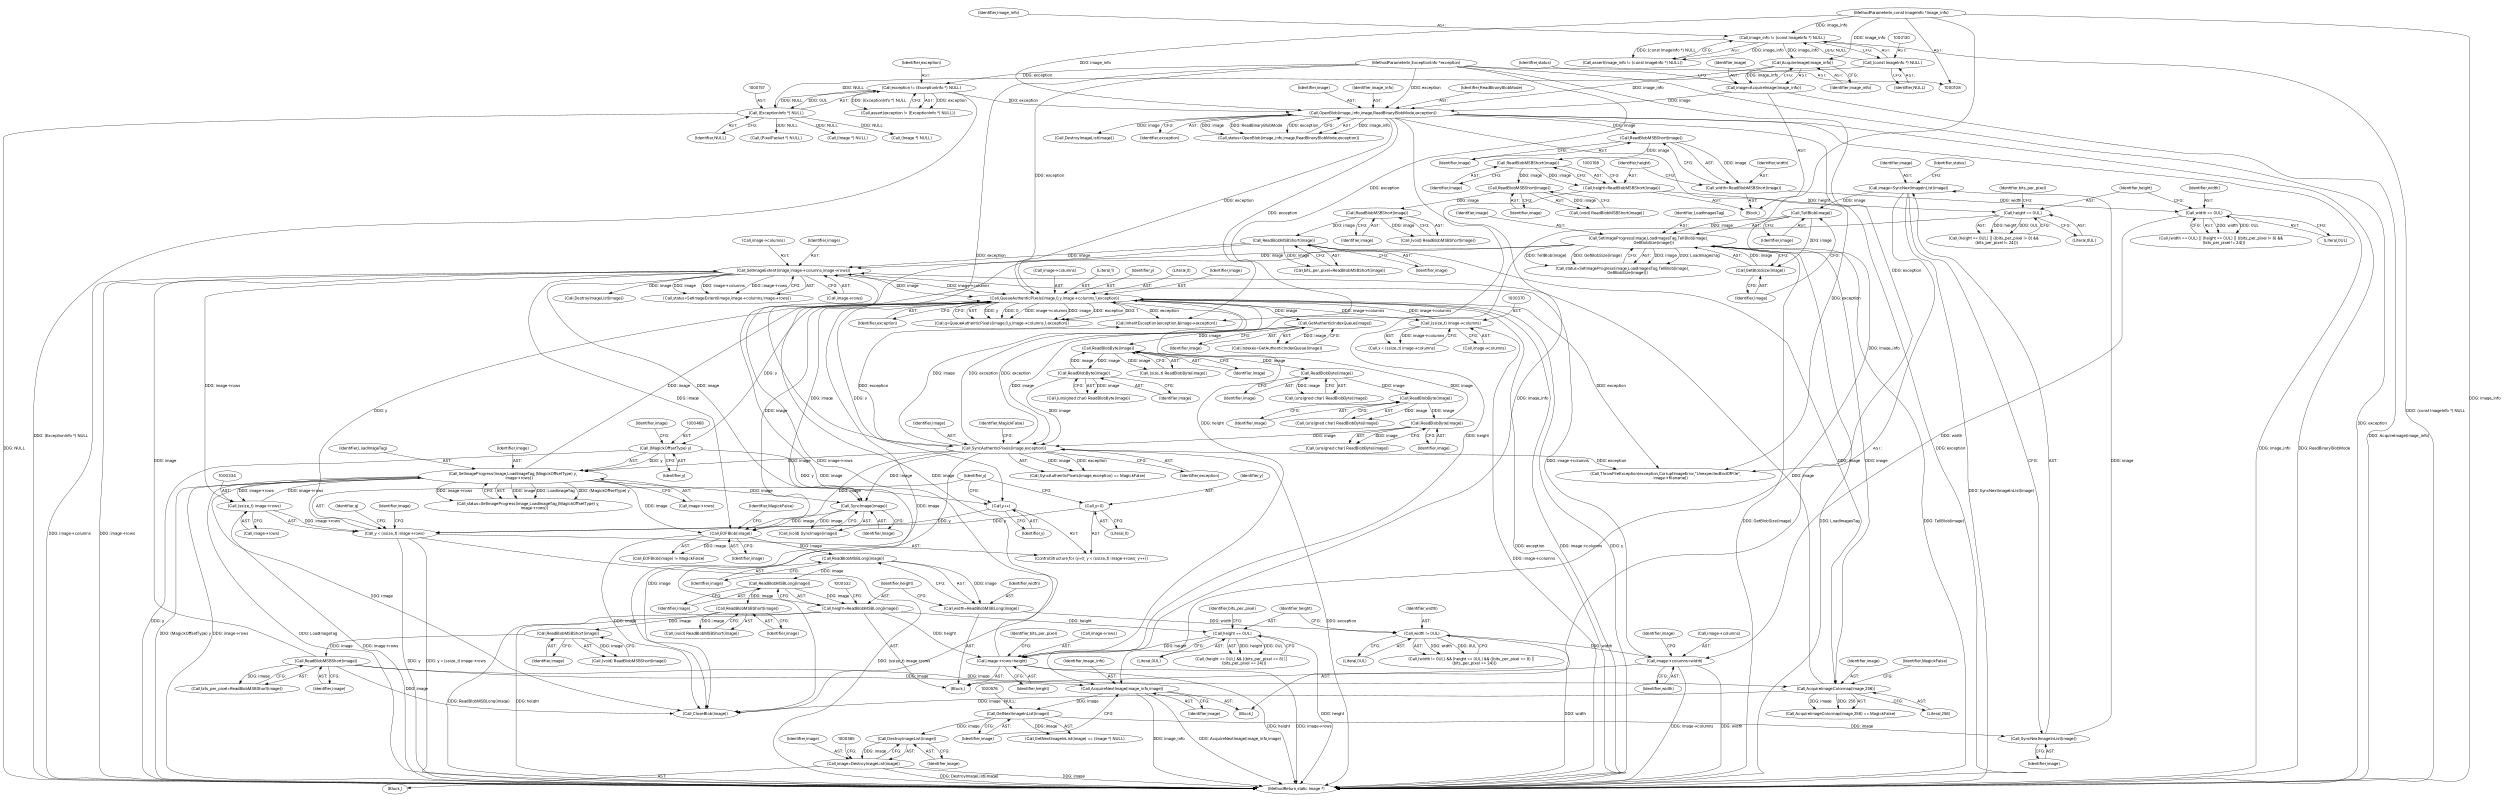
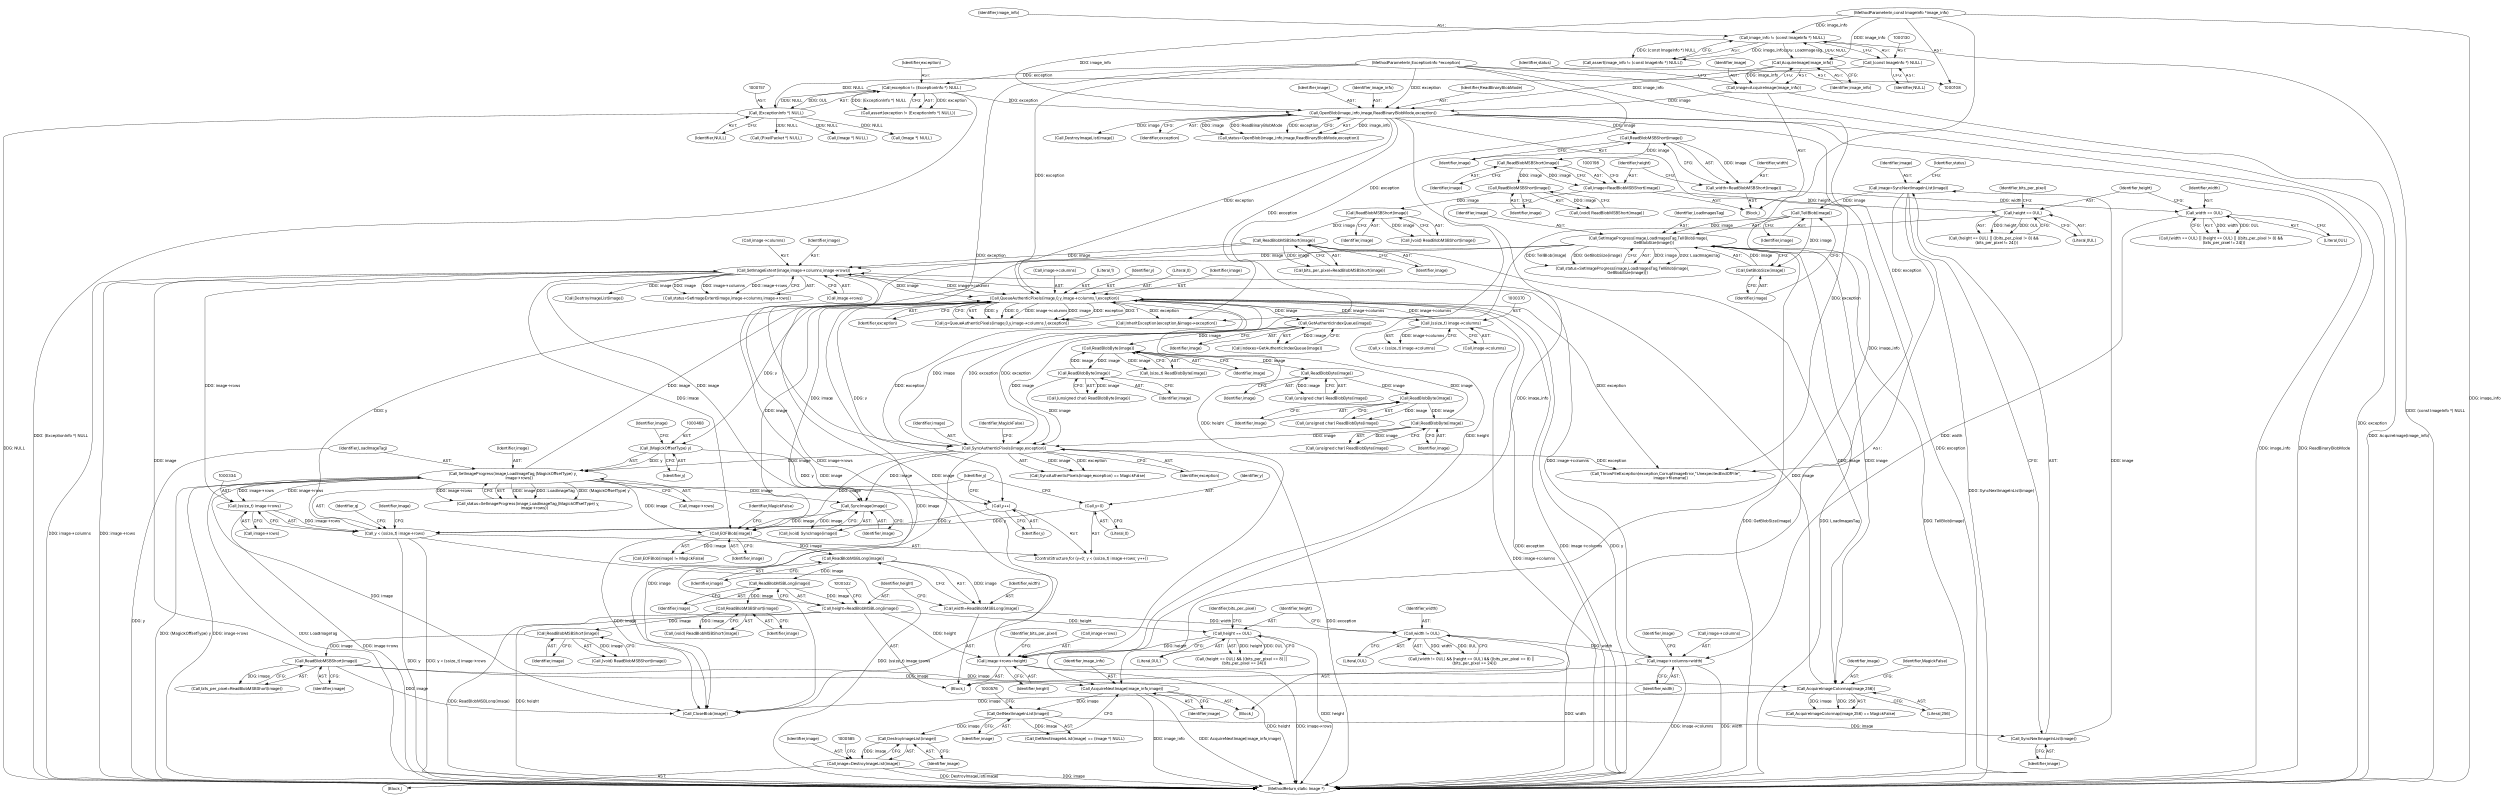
edge "(Call,image_info != (const ImageInfo *) NULL)" -> "(Call,AcquireImage(image_info))": label "DDG: image_info" -> "DDG: LoadImageTag"
node "(Call,height=ReadBlobMSBShort(image))": label "(Call,height=ReadBlobMSBShort(image))" -> "(Call,image=ReadBlobMSBShort(image))"
edge "(Call,SyncAuthenticPixels(image,exception))" -> "(Call,InheritException(exception,&image->exception))": reversed
edge "(Call,y < (ssize_t) image->rows)" -> "(Call,(ssize_t) image->rows)": added, label "CFG:"
edge "1000576" -> "(Call,GetNextImageInList(image))": label "NULL: " -> "CFG: "
edge "(Call,(MagickOffsetType) y)" -> "(MethodReturn,static Image *)": now "(Identifier,LoadImageTag)" -> "(MethodReturn,static Image *)"
